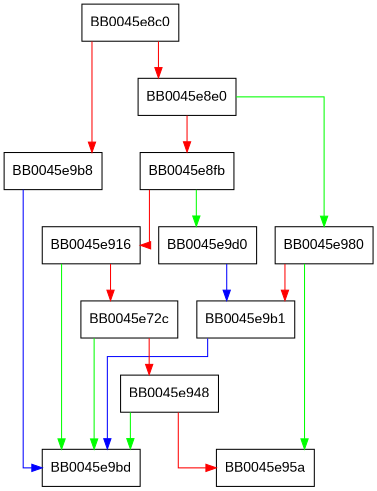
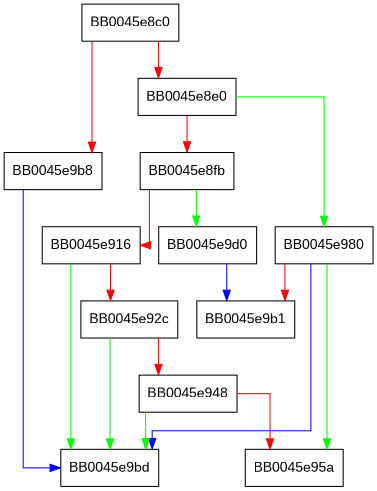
node "BB0045e72c": label "BB0045e72c" -> "BB0045e92c"
edge "BB0045e9b1" -> "BB0045e9bd": now "BB0045e980" -> "BB0045e9bd"
